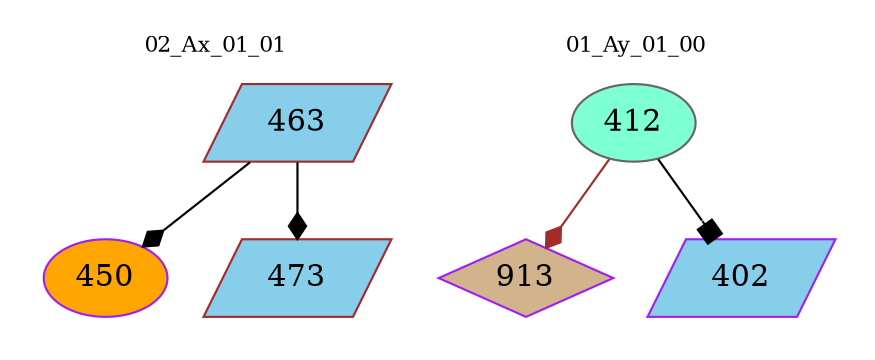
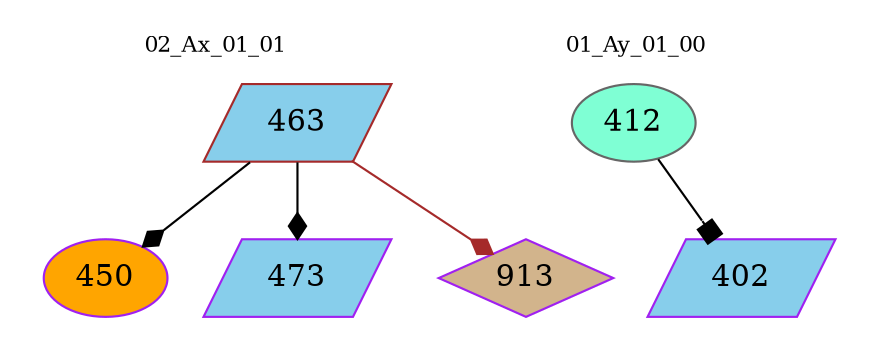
edge "412" -> "913": now "463" -> "913"
node "473": color brown -> purple
